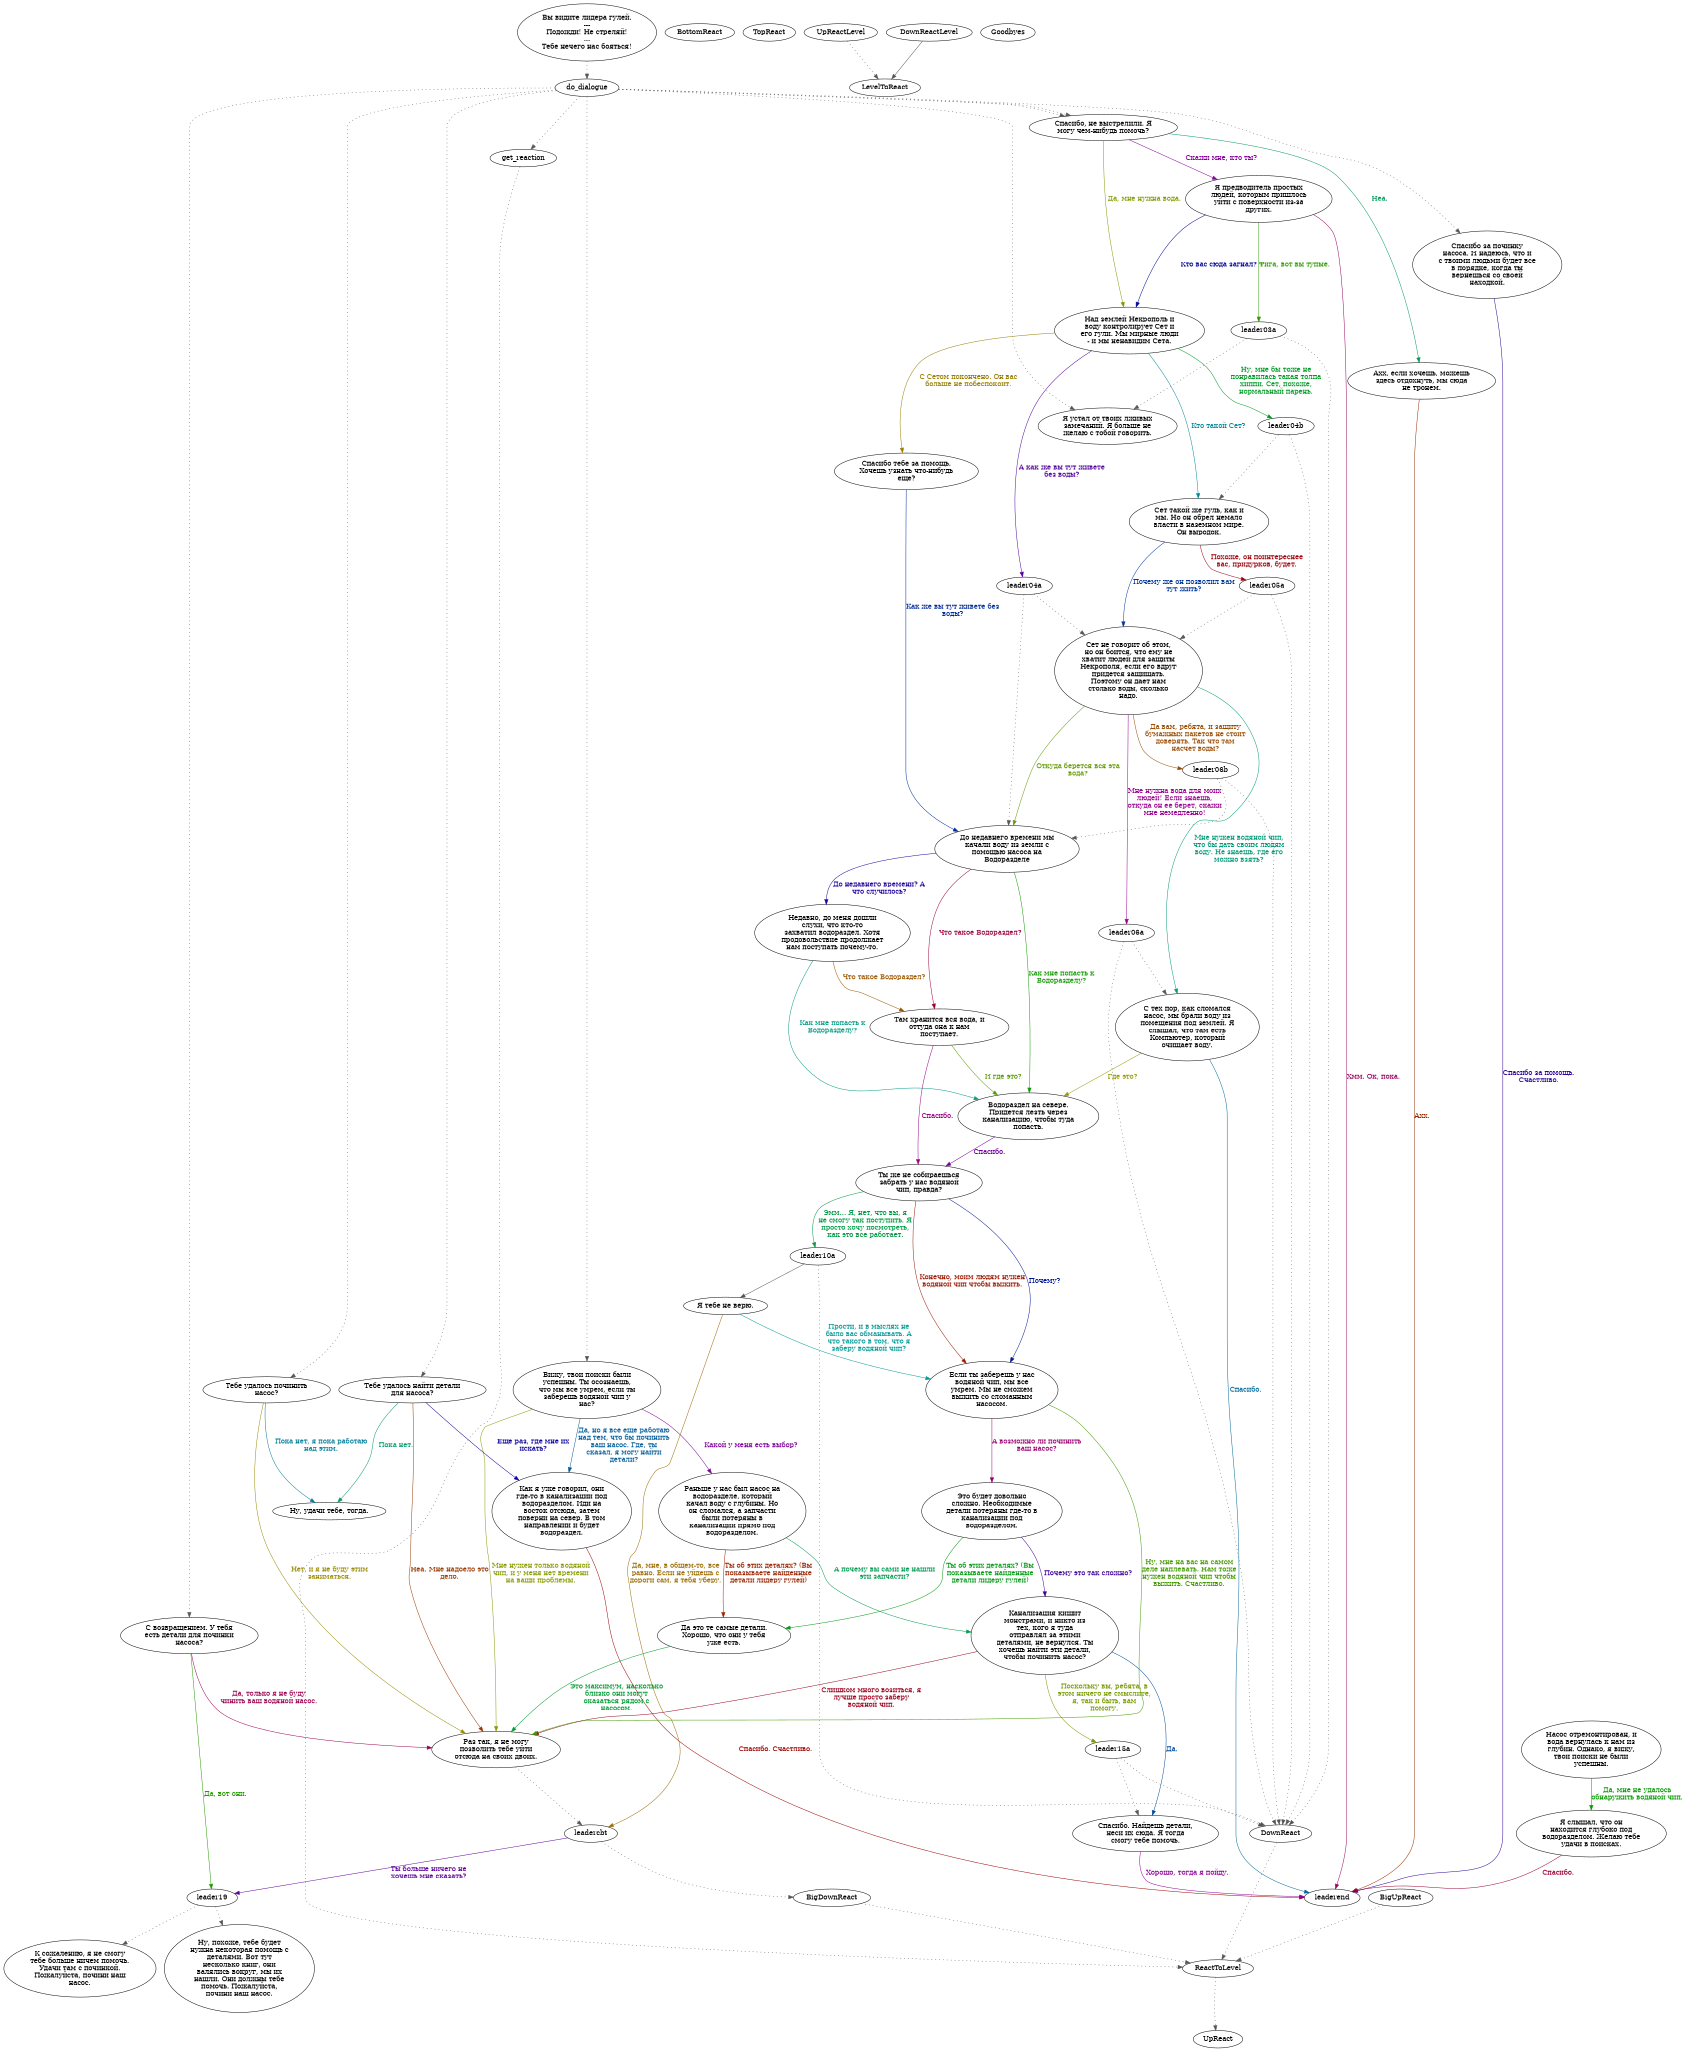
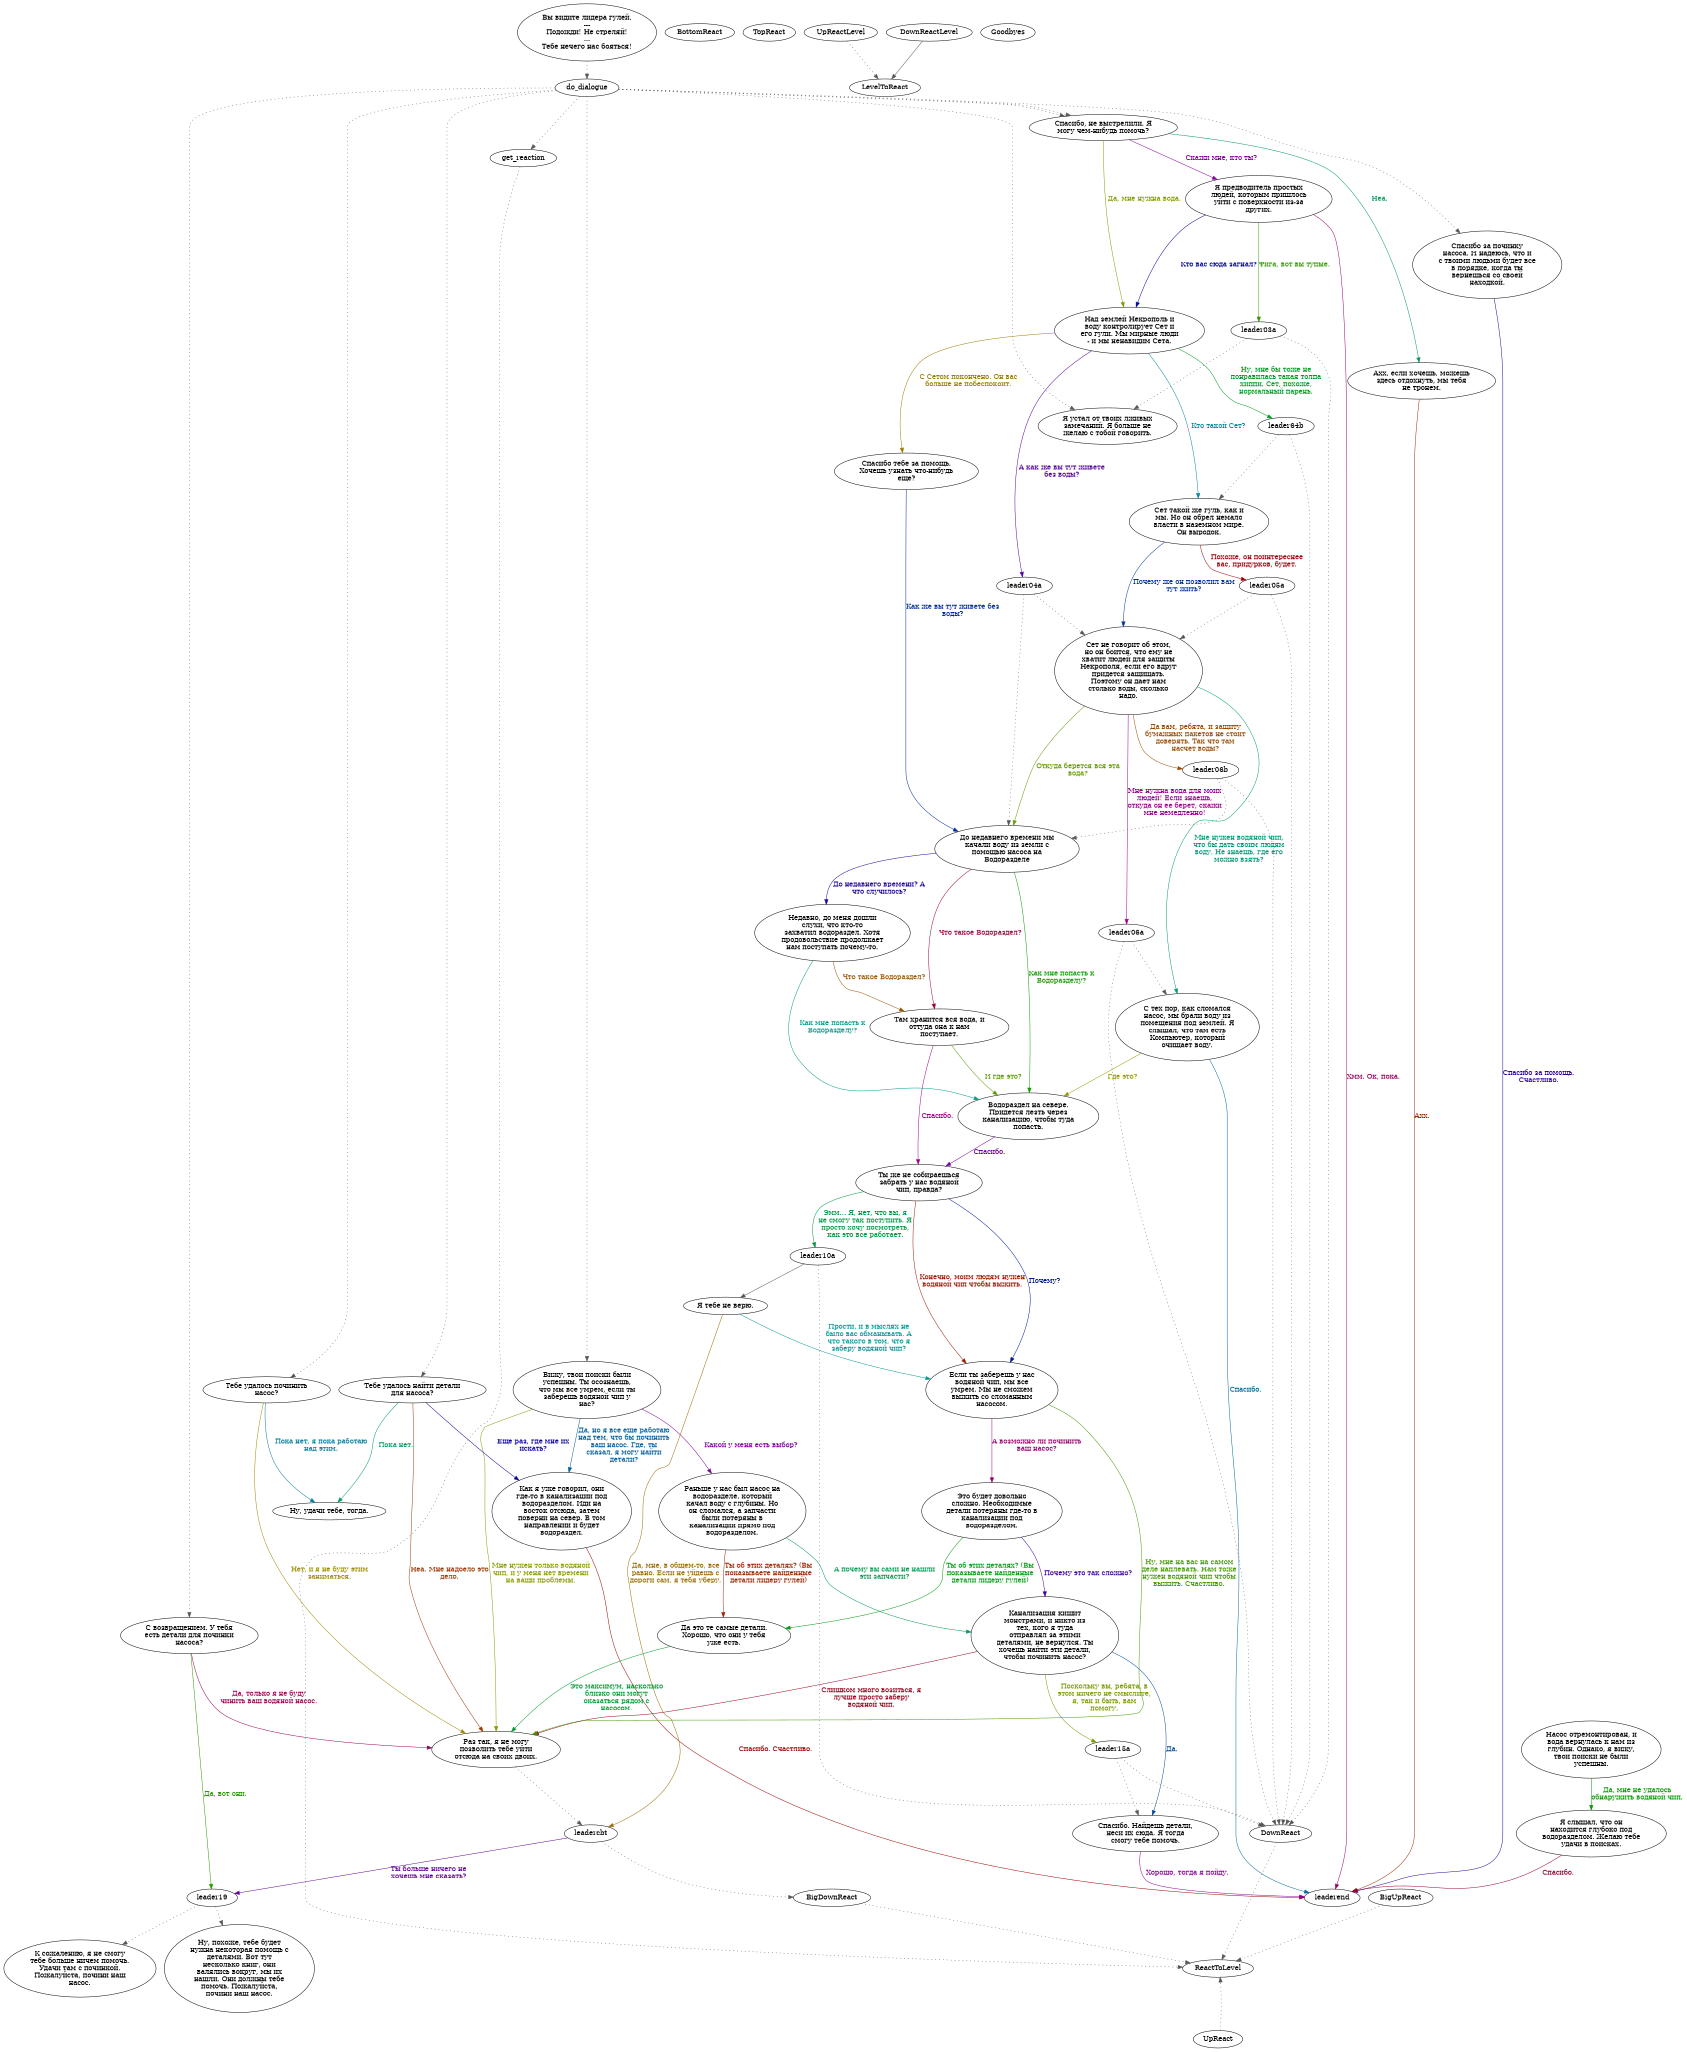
node "Ахх, если хочешь, можешь здесь отдохнуть, мы сюда не тронем.": label "Ахх, если хочешь, можешь здесь отдохнуть, мы сюда не тронем." -> "Ахх, если хочешь, можешь здесь отдохнуть, мы тебя не тронем."
node "leader04b": label "leader04b" -> "leader64b"
edge "ReactToLevel" -> "UpReact": reversed
